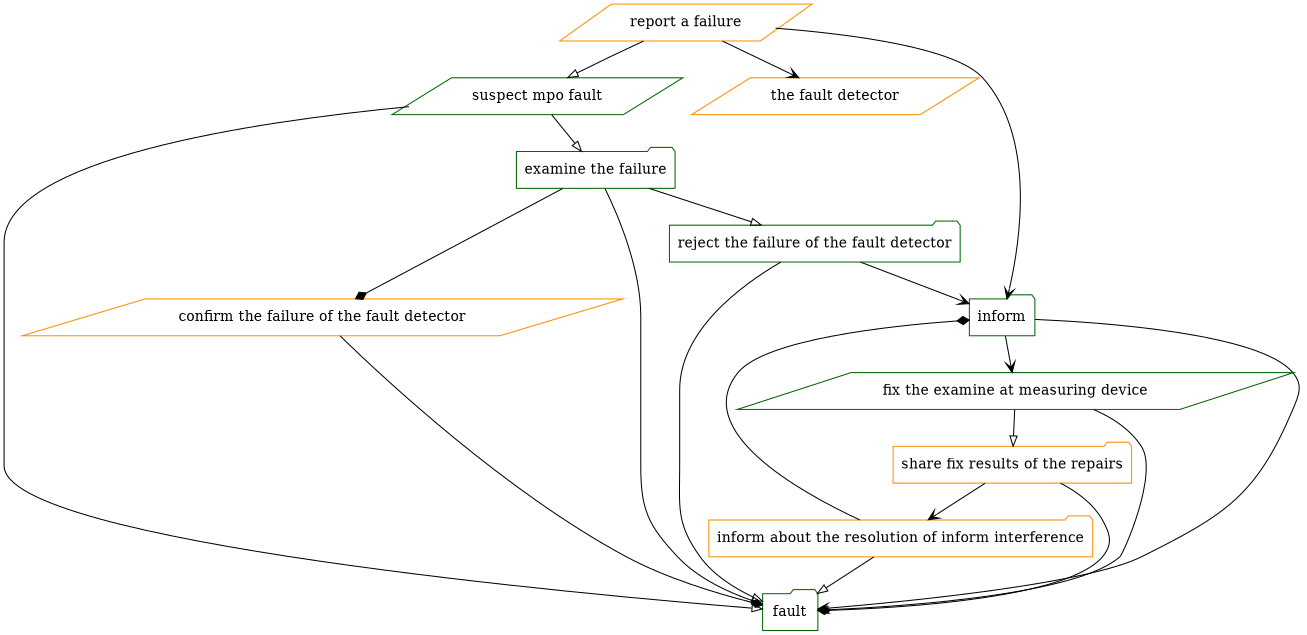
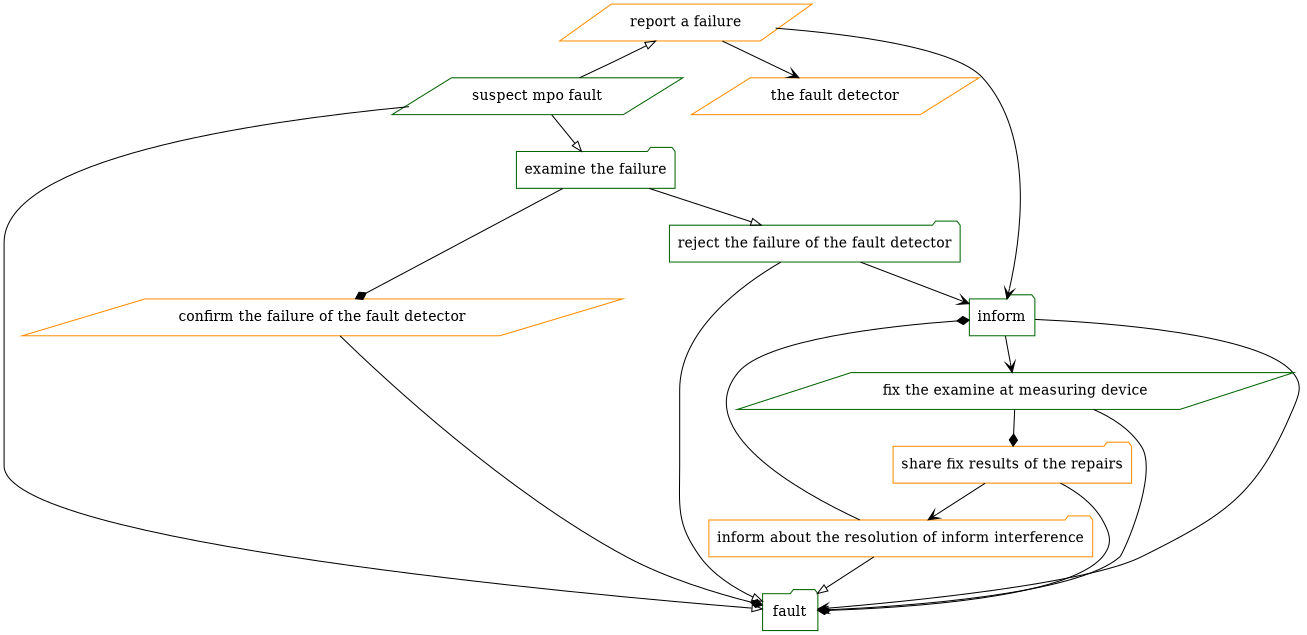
edge "report a failure" -> "suspect mpo fault": reversed
edge "examine the failure" -> "fault": removed
edge "fix the examine at measuring device" -> "share fix results of the repairs": arrowhead onormal -> diamond
